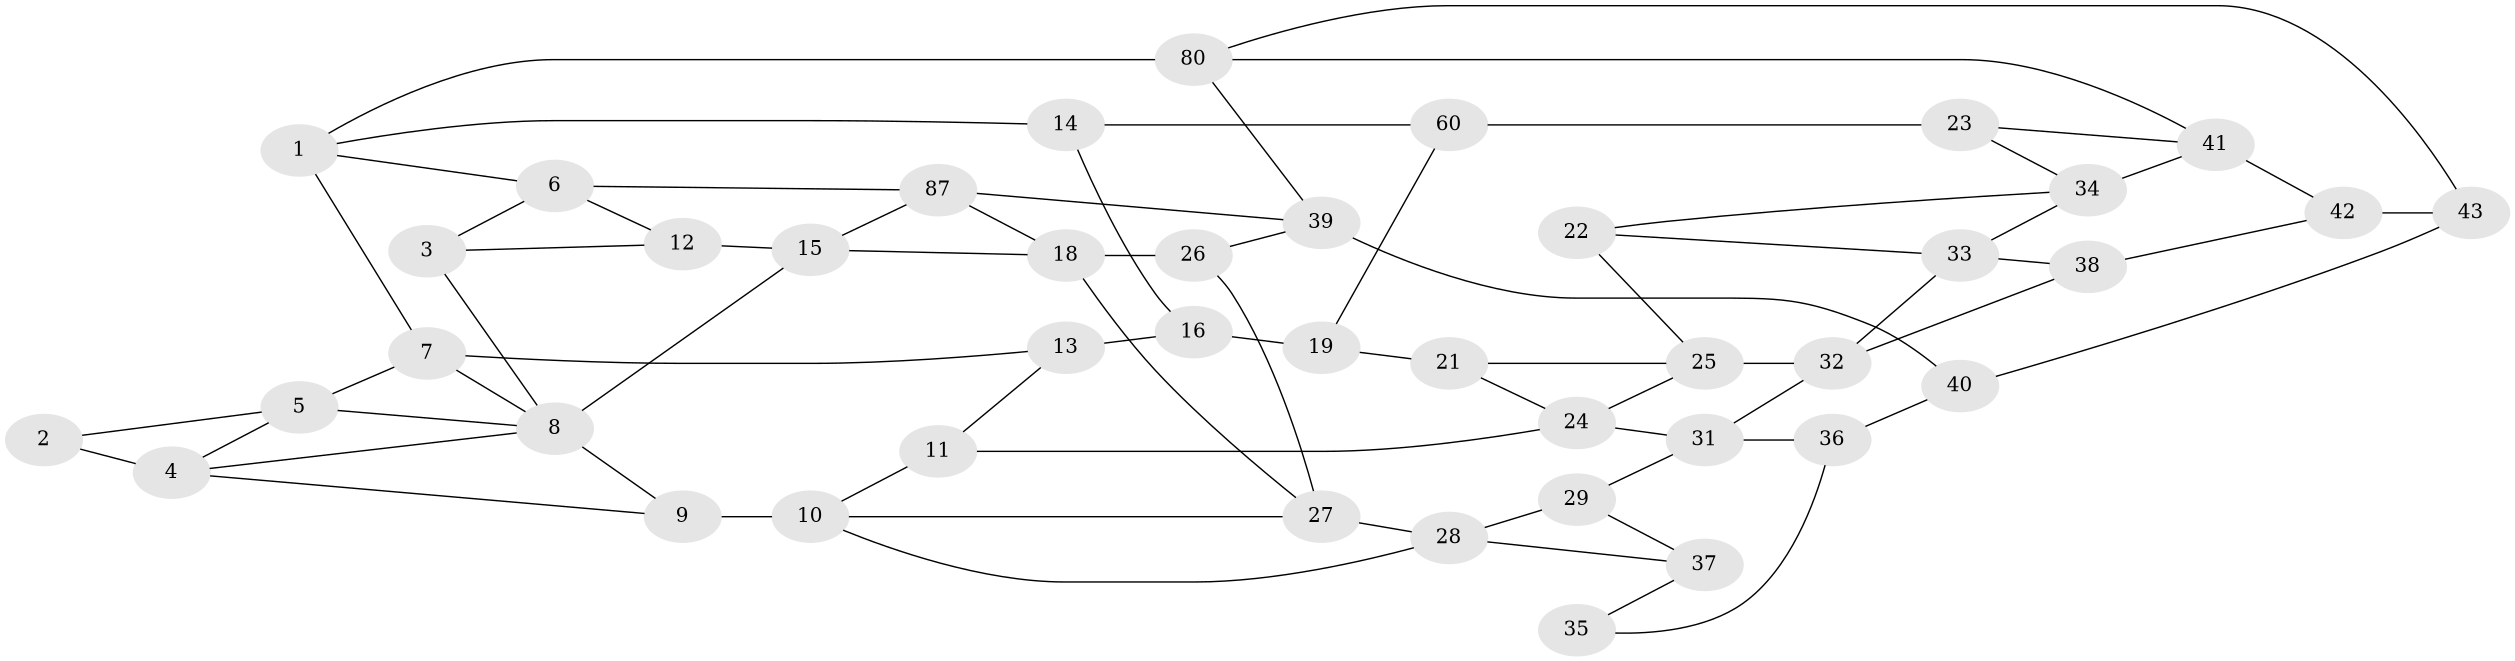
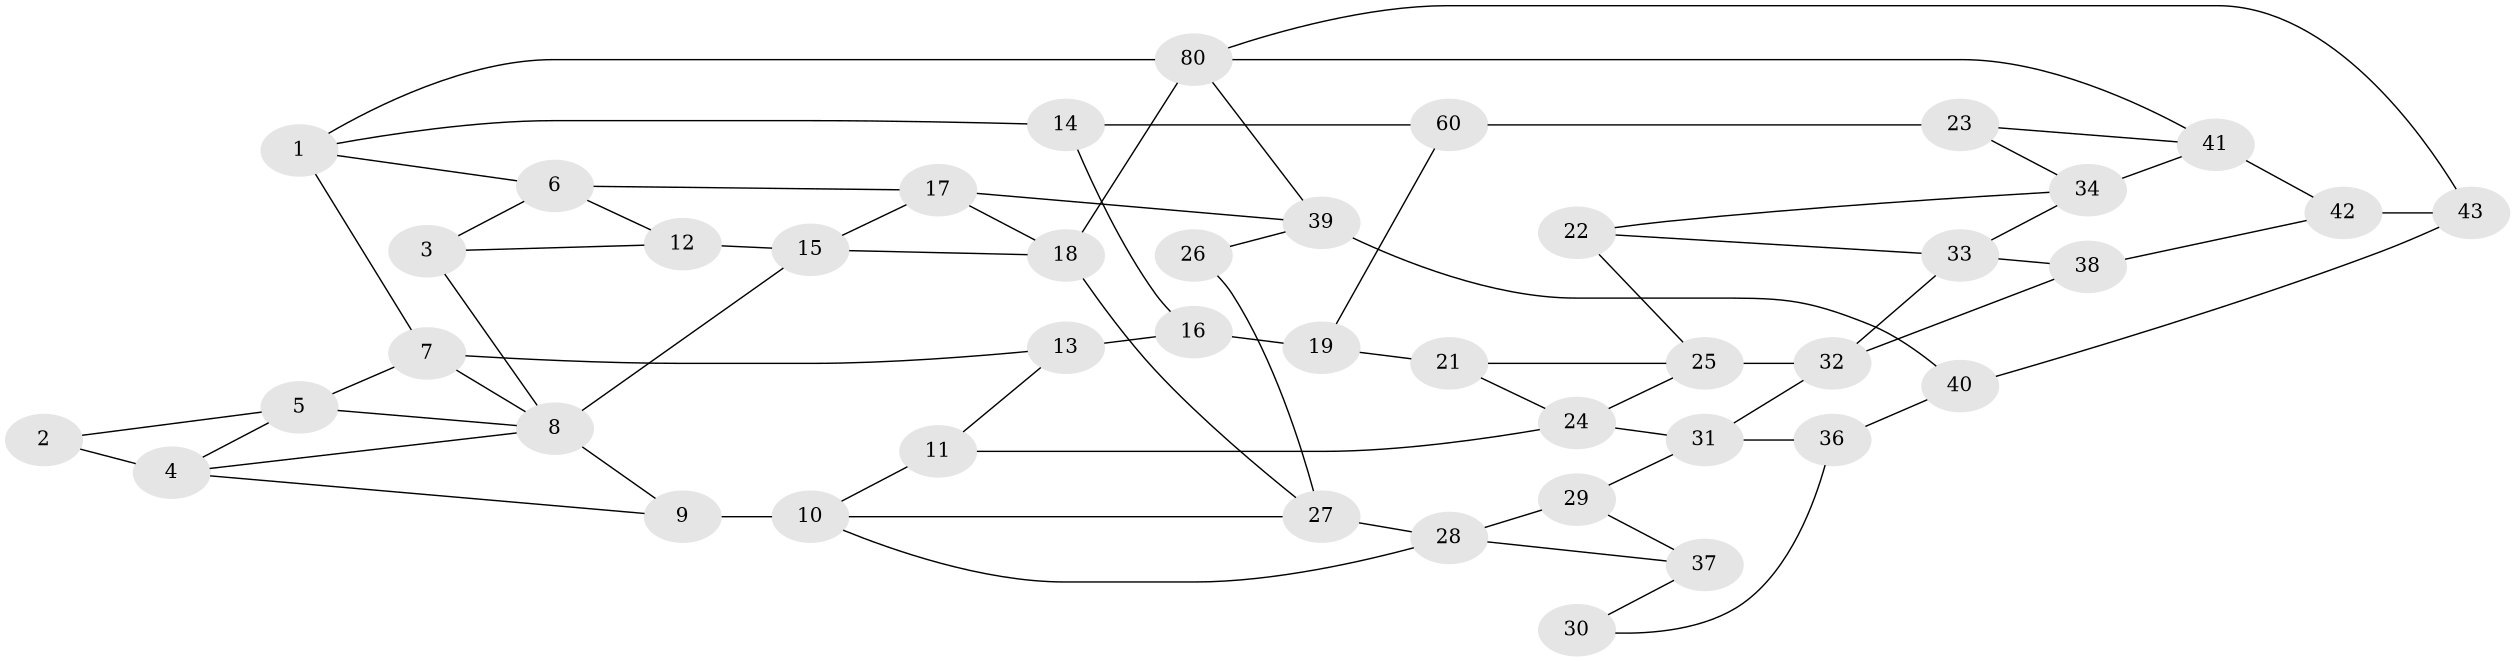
node "87": label "87" -> "17"
edge "18" -- "26": now "18" -- "80"
node "35": label "35" -> "30"
